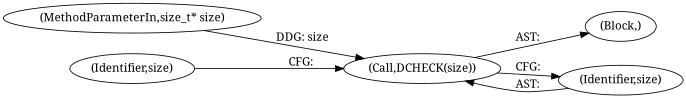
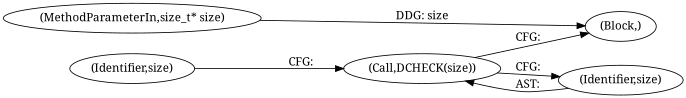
edge "(Call,DCHECK(size))" -> "(Block,)": label "AST: " -> "CFG: "
edge "(MethodParameterIn,size_t* size)" -> "(Call,DCHECK(size))": now "(MethodParameterIn,size_t* size)" -> "(Block,)"
